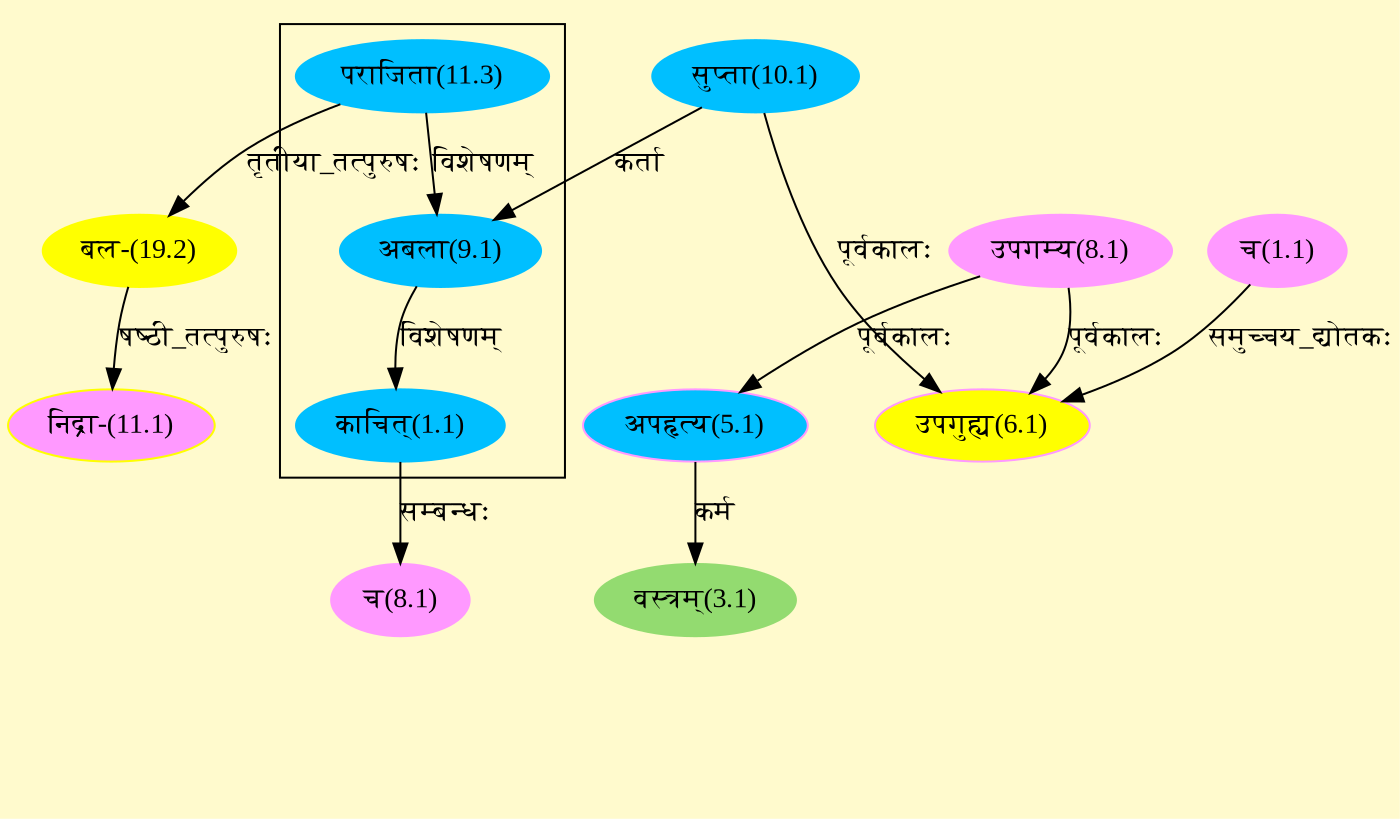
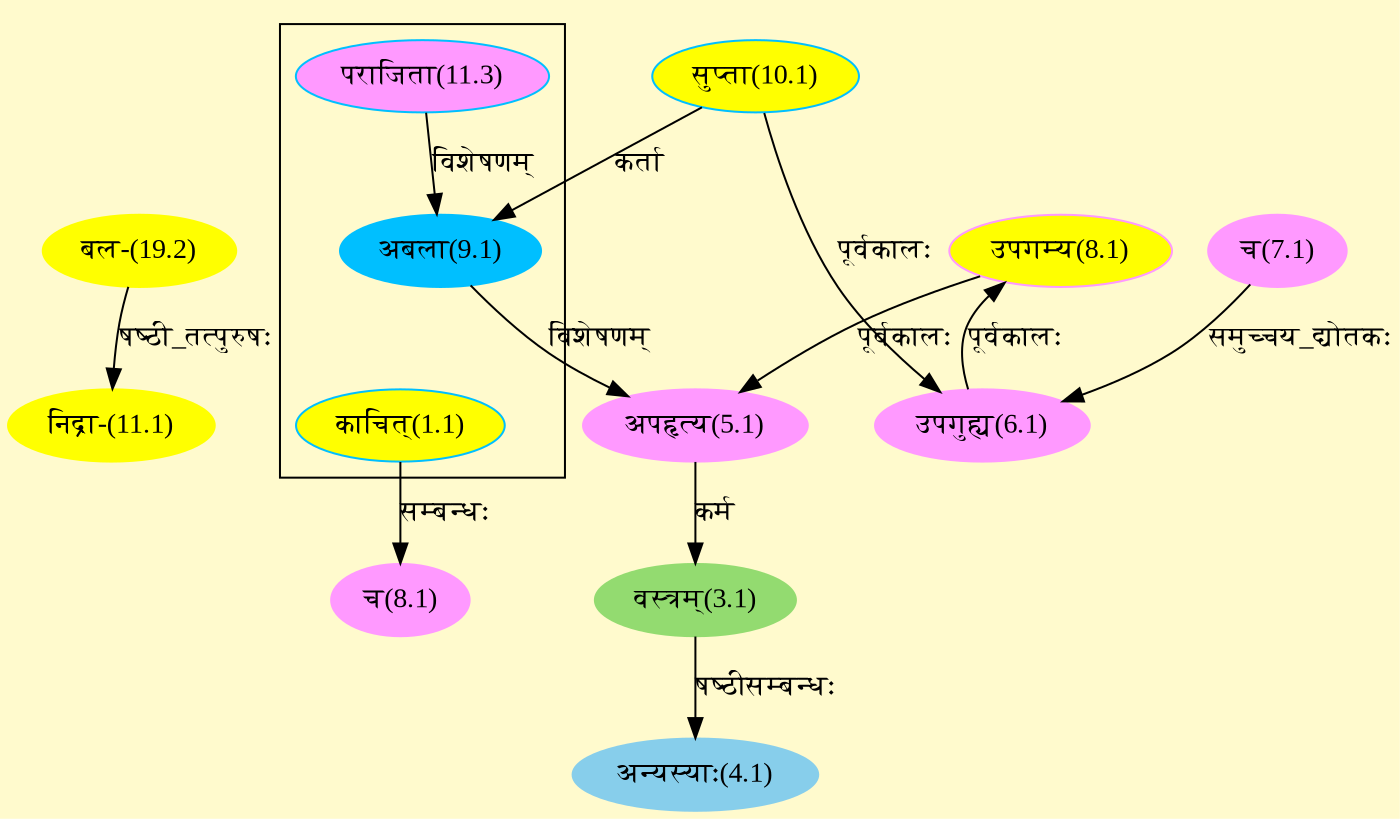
node "पराजिता(11.3)": fillcolor #00bfff -> #ff99ff
node "सुप्ता(10.1)": fillcolor #00bfff -> #ffff00
edge "पराजिता(11.3)" -> "बल-(19.2)": removed, label "तृतीया_तत्पुरुषः"
node "उपगम्य(8.1)": fillcolor #ff99ff -> #ffff00
node "च(1.1)": label "च(1.1)" -> "च(7.1)"
edge "अबला(9.1)" -> "काचित्(1.1)": now "अबला(9.1)" -> "अपहृत्य(5.1)"
edge "उपगम्य(8.1)" -> "उपगुह्य(6.1)": reversed
node "निद्रा-(11.1)": fillcolor #ff99ff -> #ffff00
node "काचित्(1.1)": fillcolor #00bfff -> #ffff00
node "अपहृत्य(5.1)": fillcolor #00bfff -> #ff99ff
node "उपगुह्य(6.1)": fillcolor #ffff00 -> #ff99ff
node "अन्यस्याः(4.1)": added
